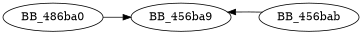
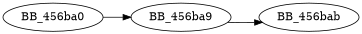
edge "BB_456bab" -> "BB_456ba9": reversed
node "BB_486ba0": label "BB_486ba0" -> "BB_456ba0"
